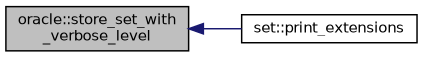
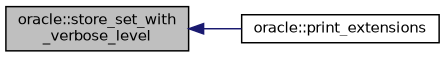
node "set::print_extensions": label "set::print_extensions" -> "oracle::print_extensions"
